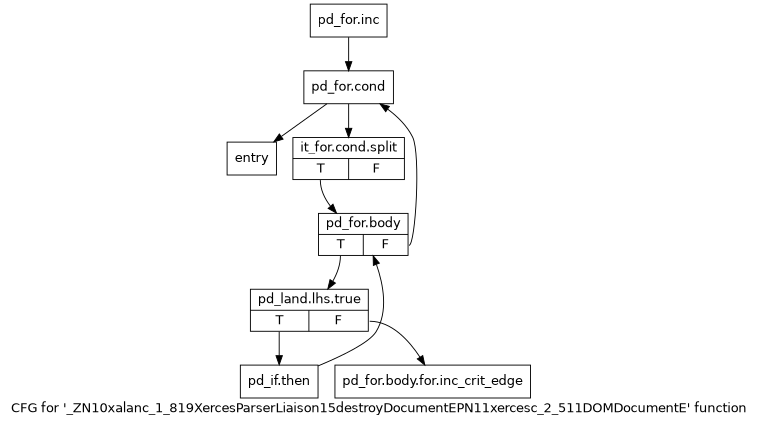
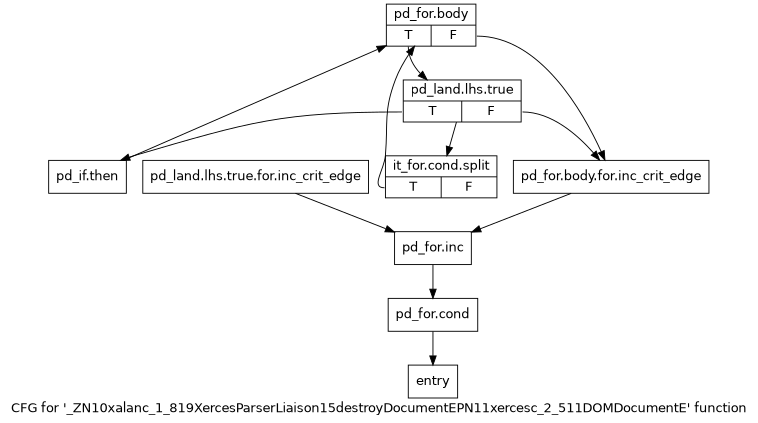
edge "pd_for.cond" -> "it_for.cond.split": now "pd_land.lhs.true" -> "it_for.cond.split"
edge "pd_for.body" -> "pd_for.cond": now "pd_for.body" -> "pd_for.body.for.inc_crit_edge"
node "pd_land.lhs.true.for.inc_crit_edge": added
edge "pd_for.body.for.inc_crit_edge" -> "pd_for.inc": added
